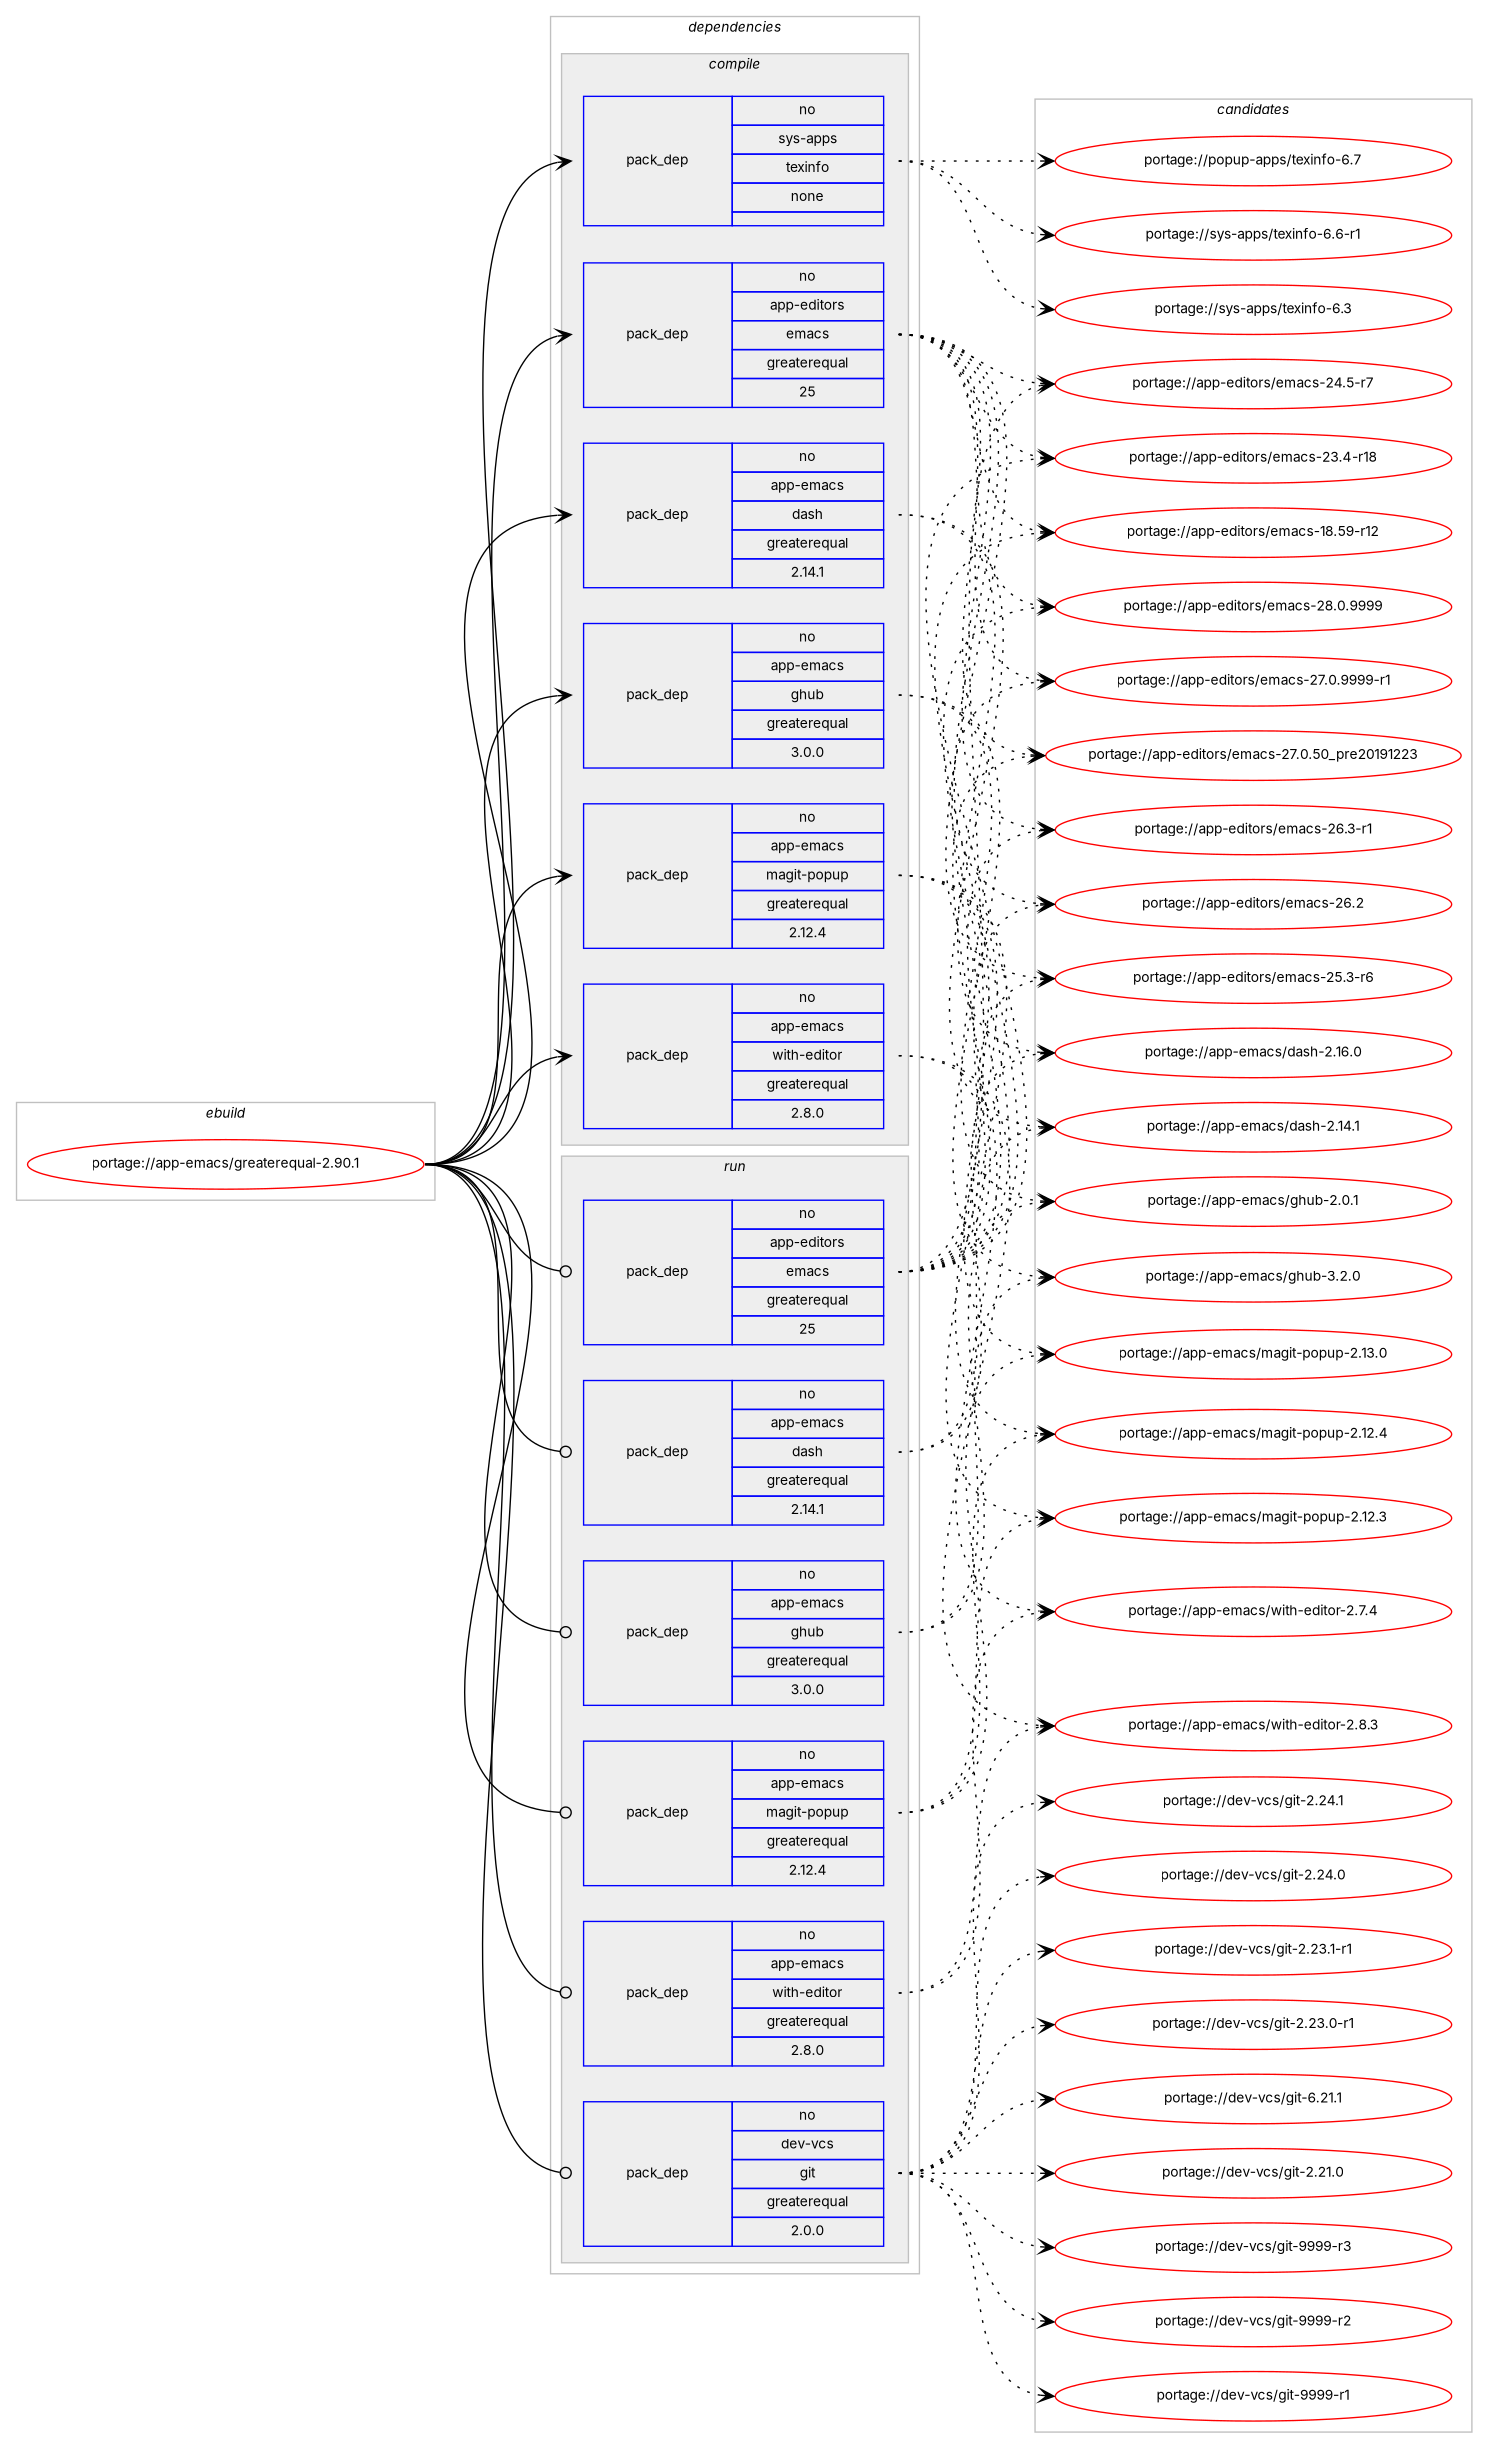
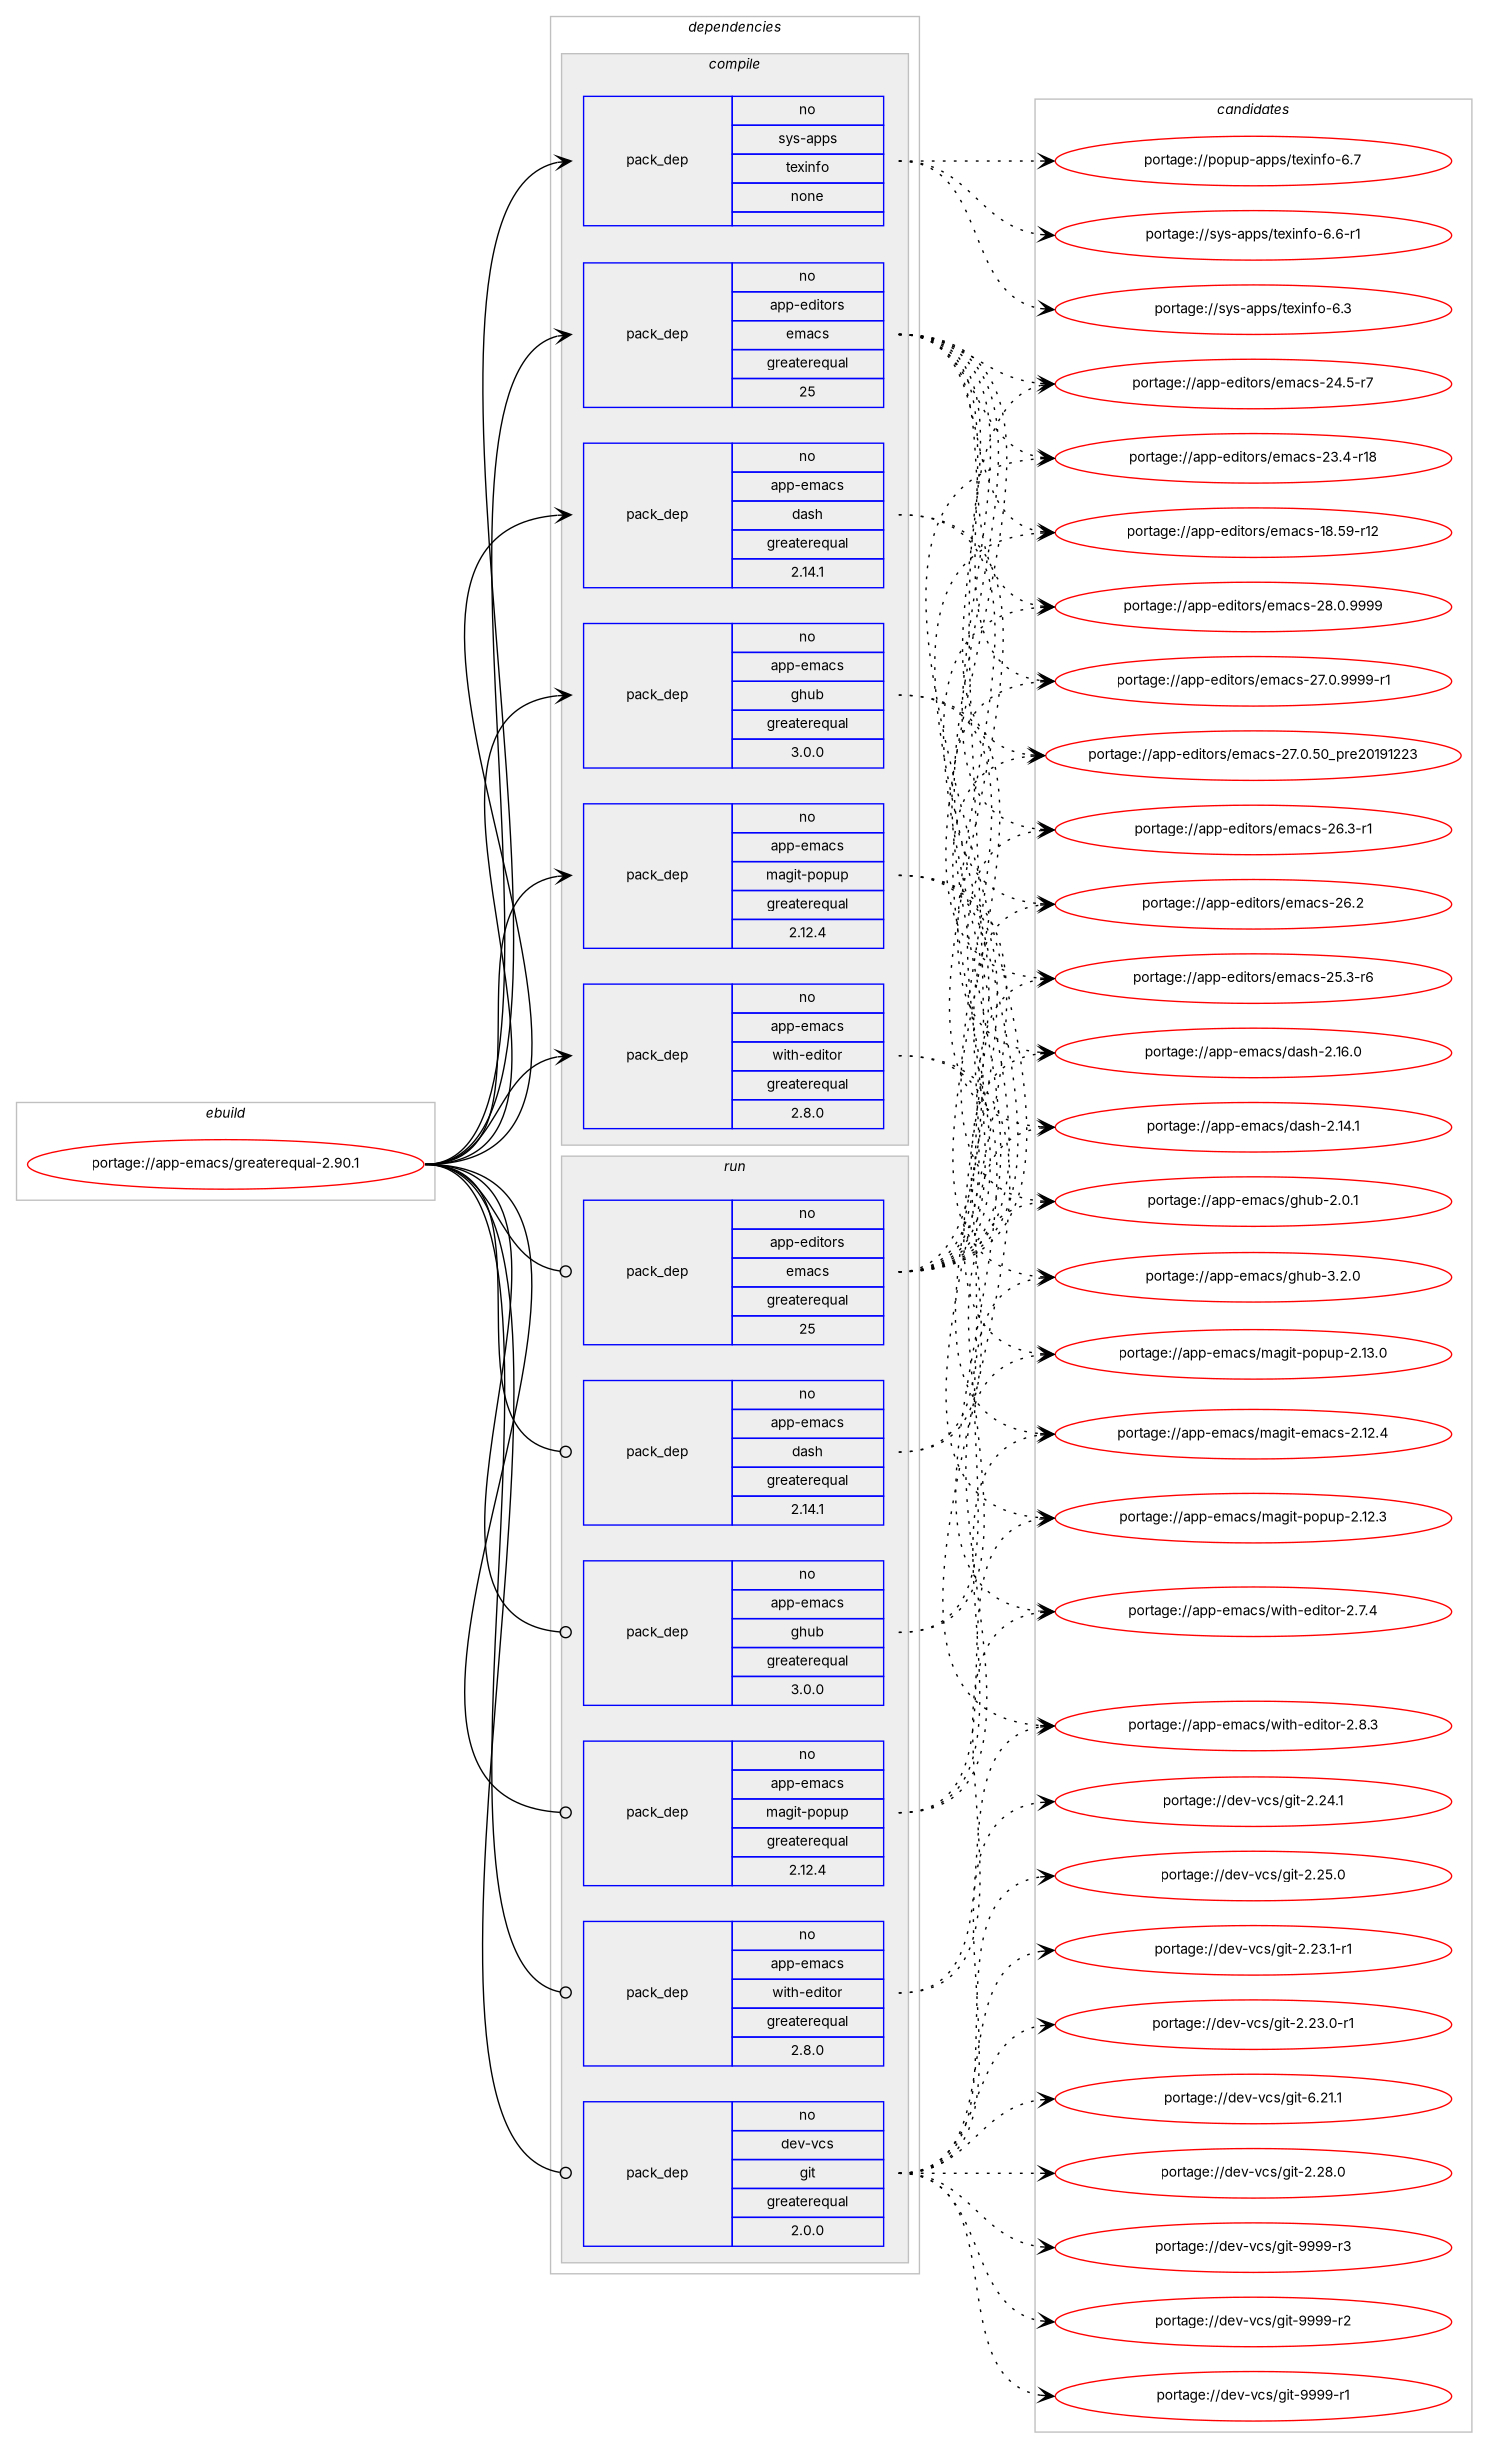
node "portage://app-emacs/magit-popup-2.12.4": label "portage://app-emacs/magit-popup-2.12.4" -> "portage://app-emacs/magit-emacs-2.12.4"
node "portage://dev-vcs/git-2.24.0": label "portage://dev-vcs/git-2.24.0" -> "portage://dev-vcs/git-2.25.0"
node "portage://dev-vcs/git-2.21.0": label "portage://dev-vcs/git-2.21.0" -> "portage://dev-vcs/git-2.28.0"
